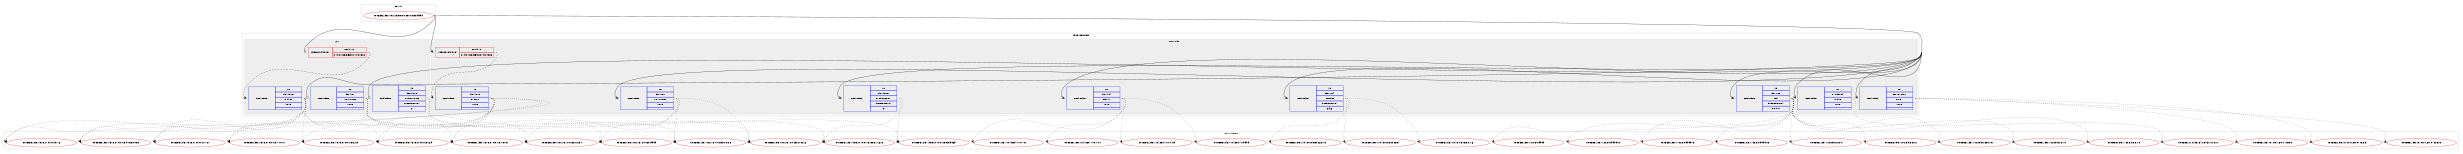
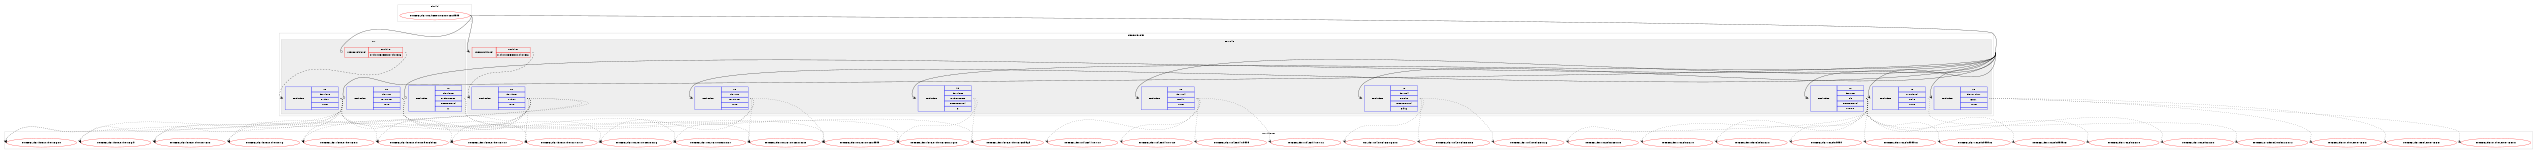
node "portage://dev-lang/python-3.8.1": added
node "portage://dev-util/cmake-3.16.2-r1": label "portage://dev-util/cmake-3.16.2-r1" -> "ros://dev-util/cmake-3.16.2-r1"
node "portage://dev-vcs/git-2.24.1": label "portage://dev-vcs/git-2.24.1" -> "portage://dev-devel/git-2.24.1"
node "portage://dev-python/empy-3.3.3": label "portage://dev-python/empy-3.3.3" -> "portage://dev-pack/empy-3.3.3"
